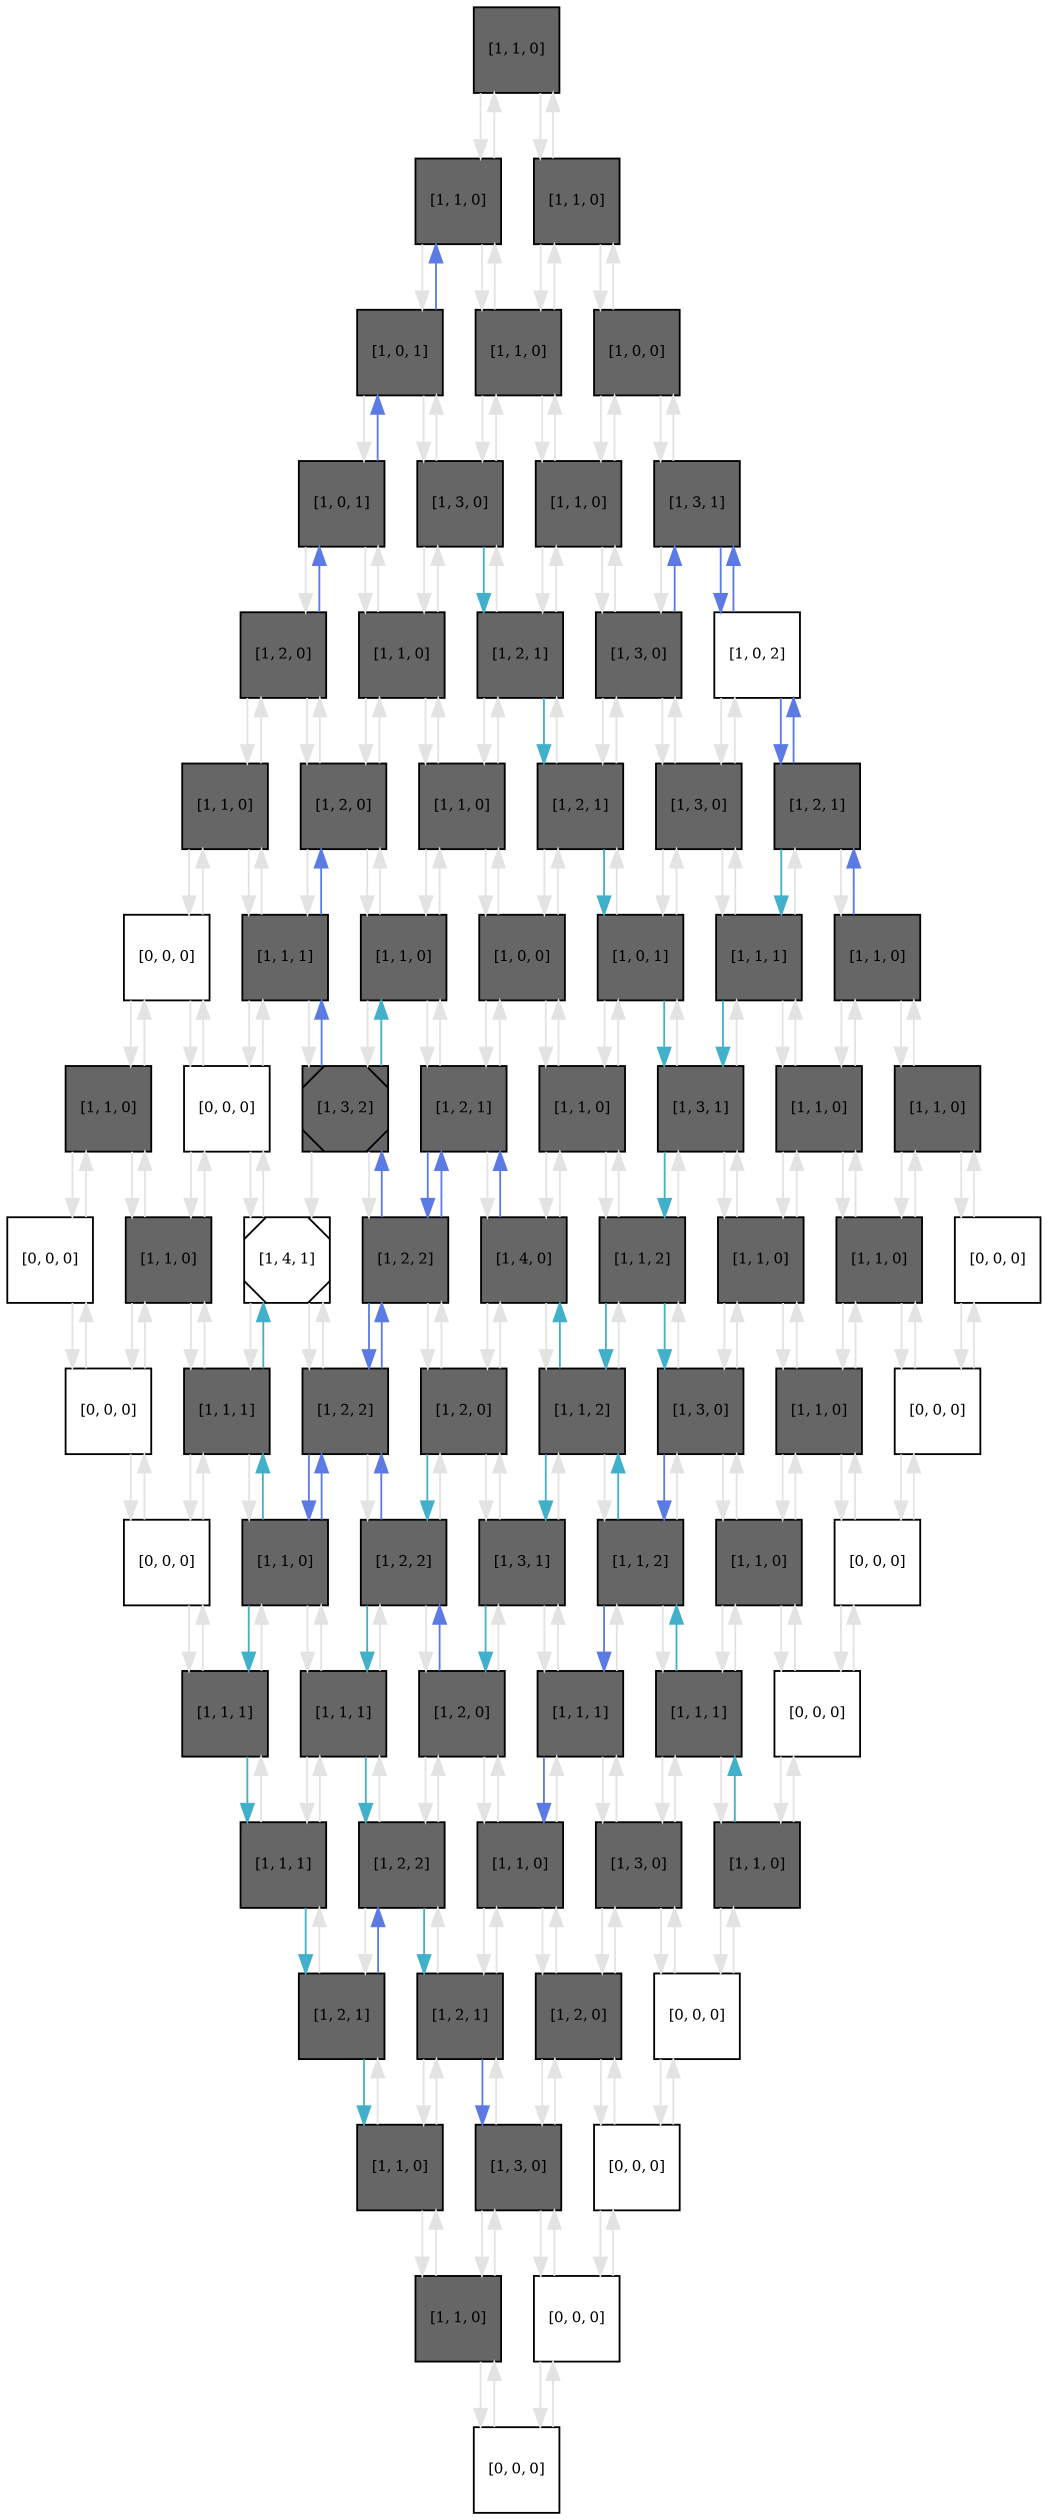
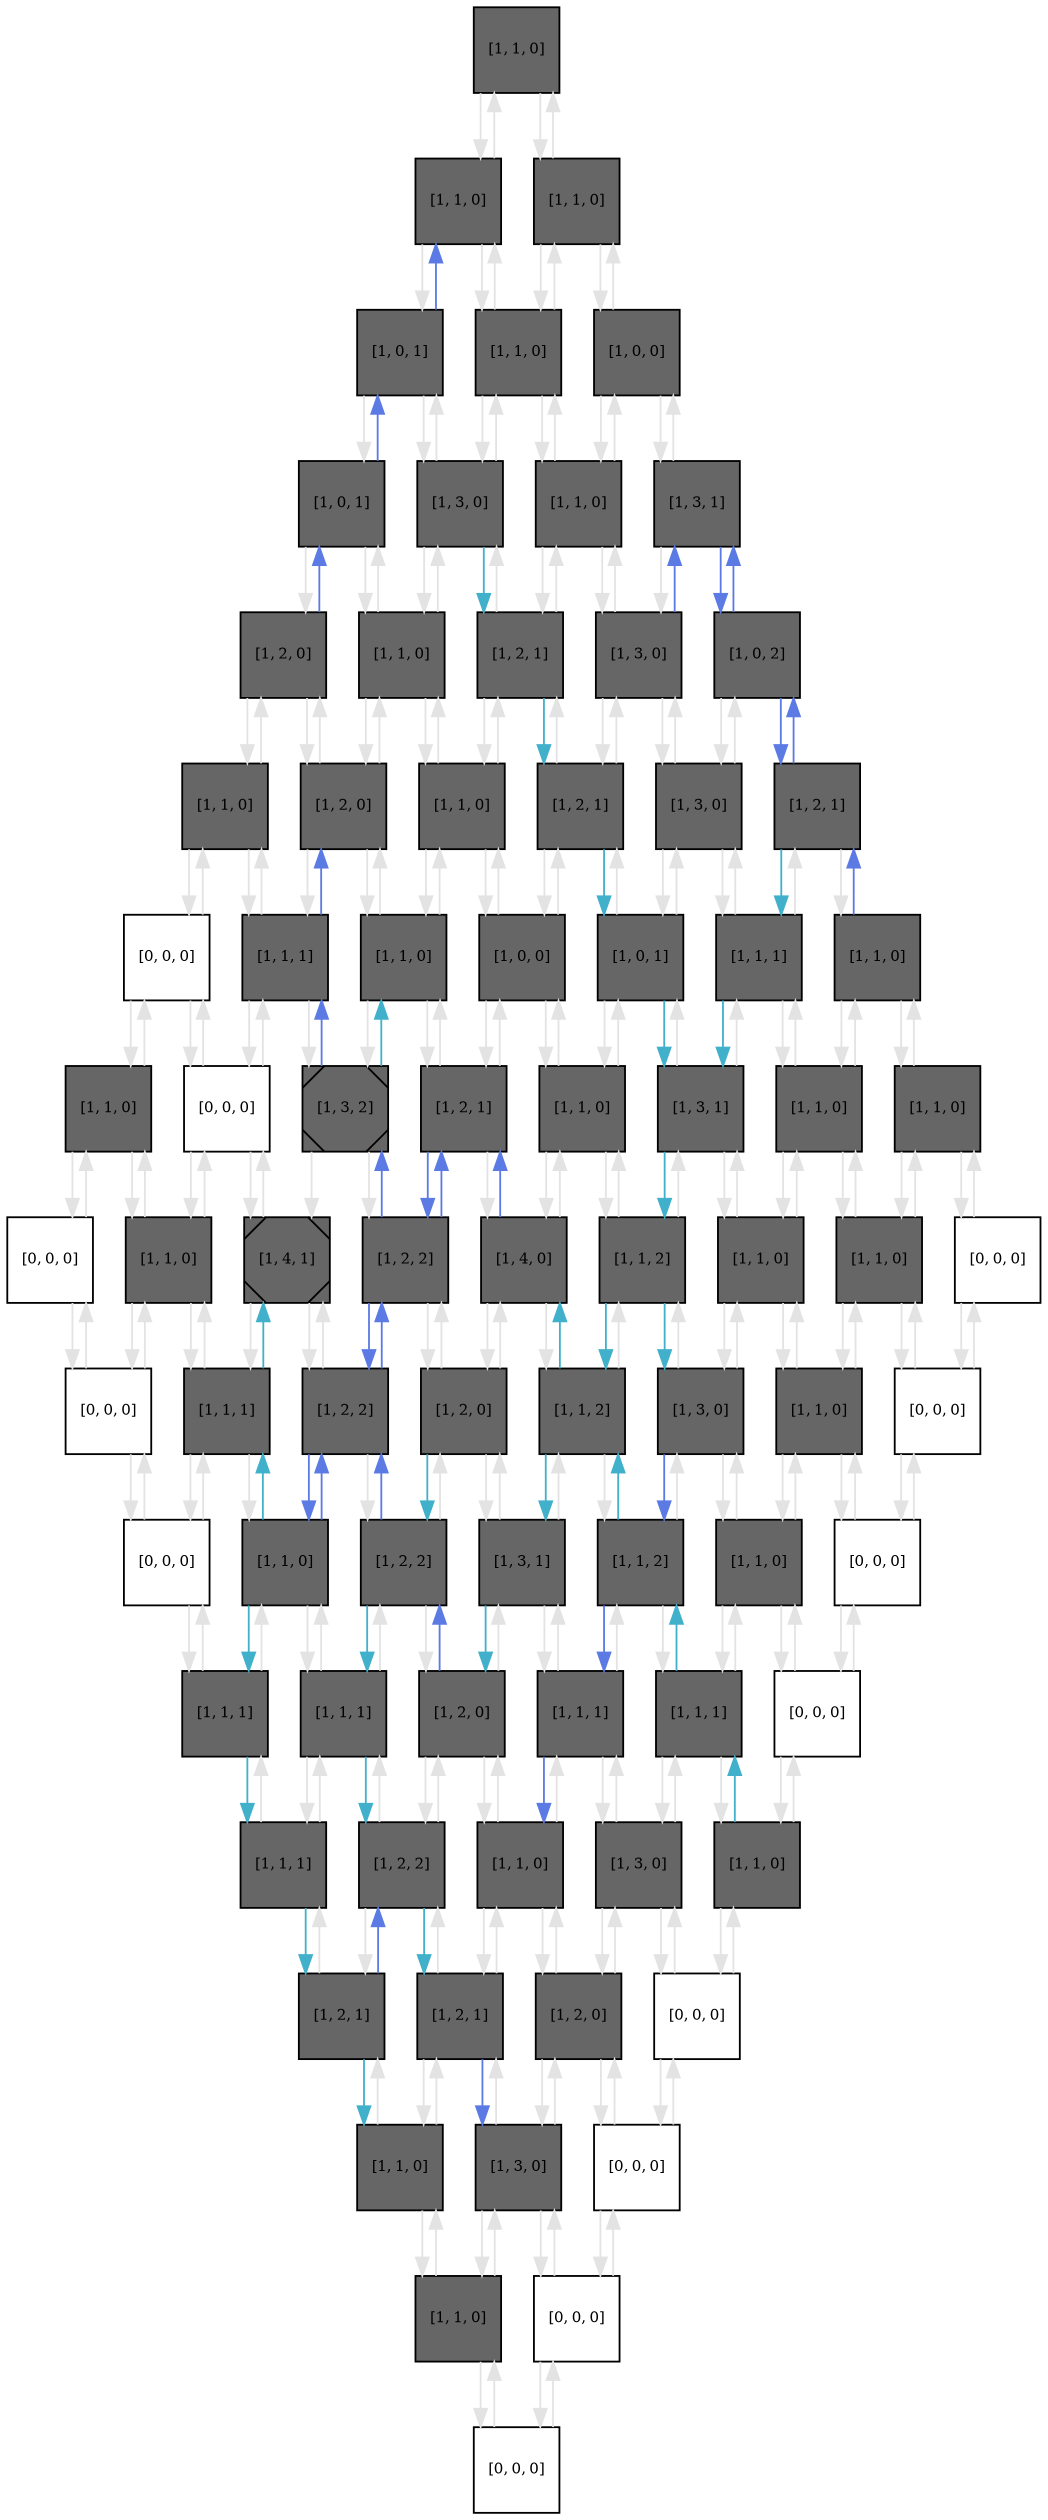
node "[1, 0, 2]": fillcolor #ffffff -> #666666
node "[1, 4, 1]": fillcolor #ffffff -> #666666
